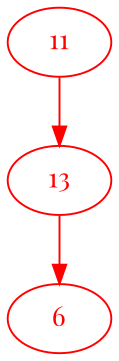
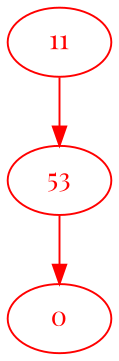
node "13": label "13" -> "53"
node "6": label "6" -> "0"
